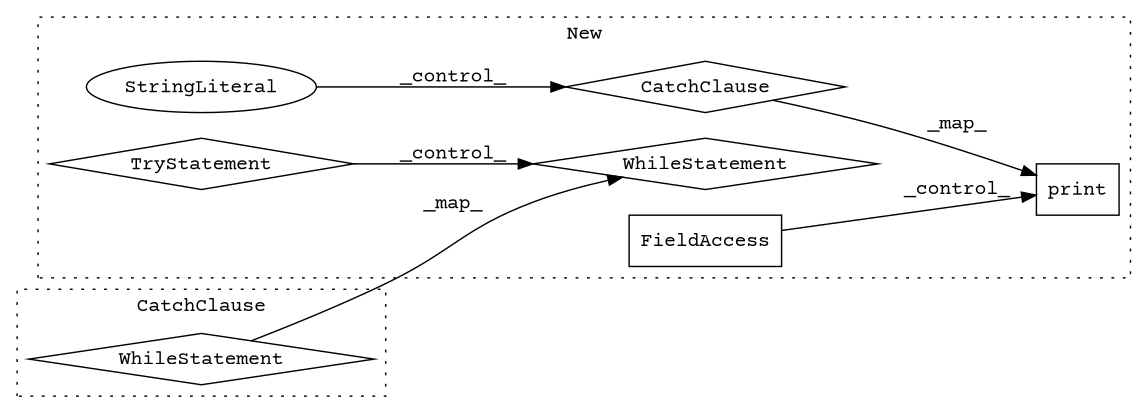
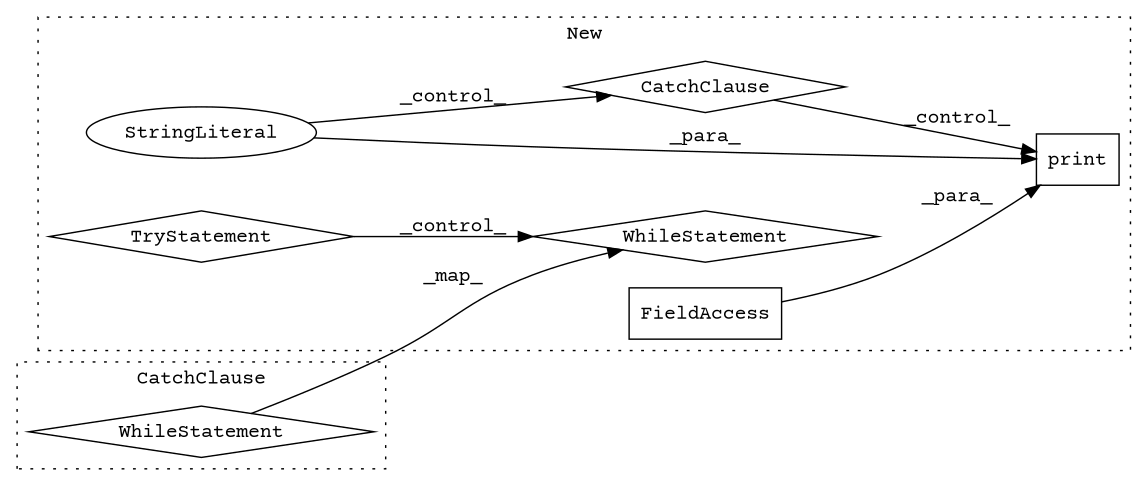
edge "CatchClause" -> "print": label "_map_" -> "_control_"
edge "StringLiteral" -> "print": added, label "_para_"
edge "FieldAccess" -> "print": label "_control_" -> "_para_"
